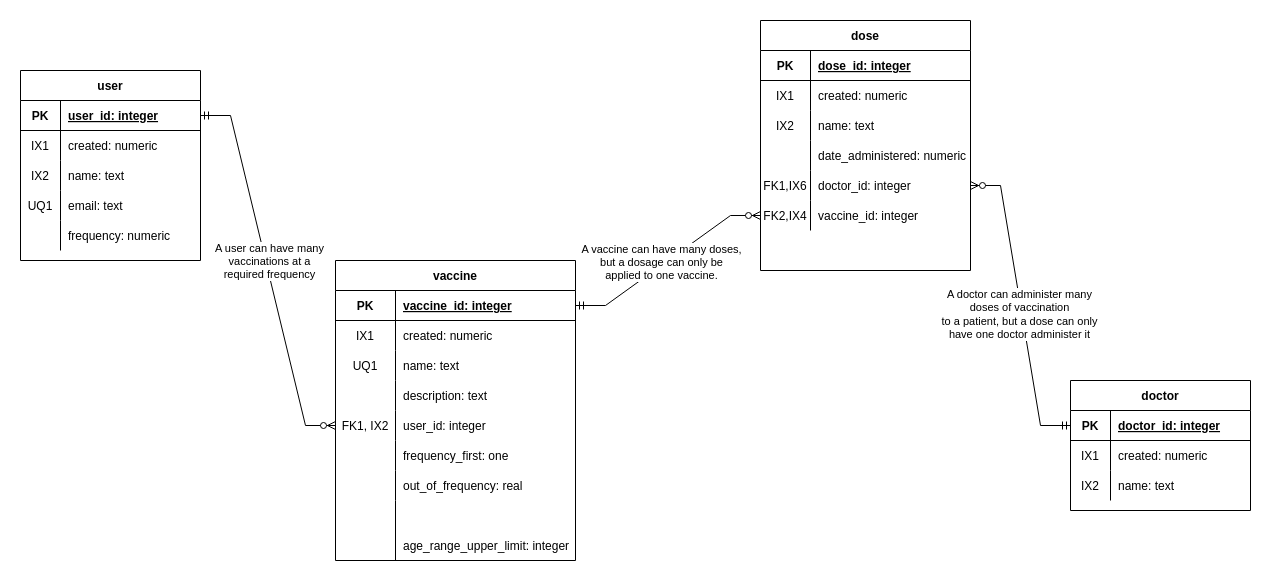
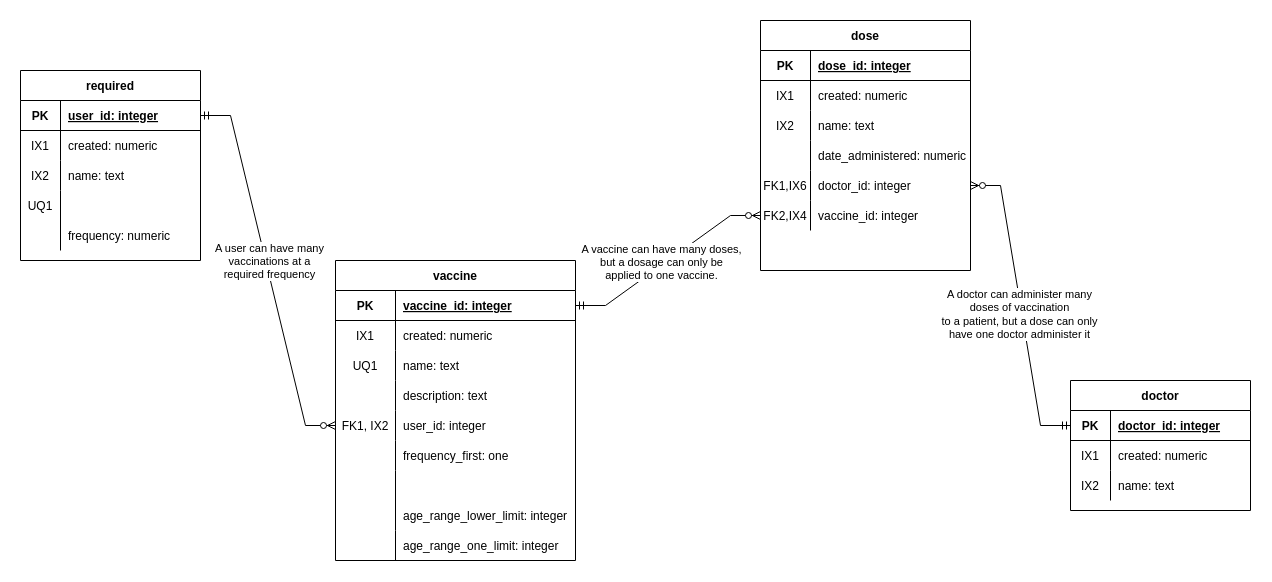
node "user": label "user" -> "required"
node "email: text": removed
node "out_of_frequency: real": removed
node "age_range_lower_limit: integer": added
node "age_range_upper_limit: integer": label "age_range_upper_limit: integer" -> "age_range_one_limit: integer"
